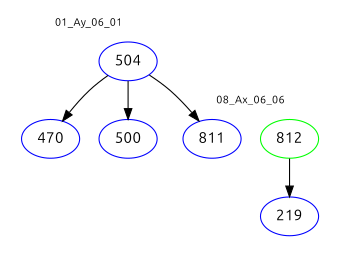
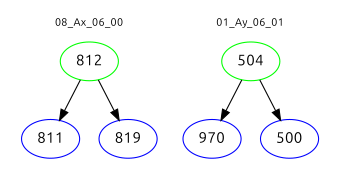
node "504": color blue -> green
edge "504" -> "811": now "812" -> "811"
cluster "08_Ax_06_06": label "08_Ax_06_06" -> "08_Ax_06_00"
node "470": label "470" -> "970"
node "219": label "219" -> "819"
